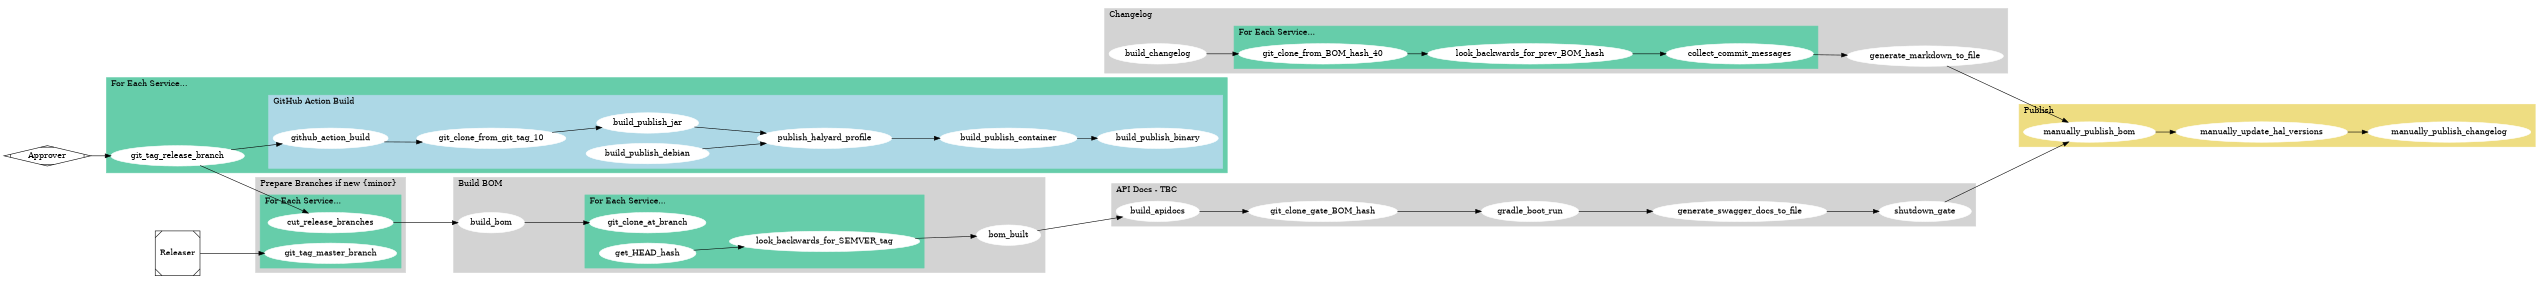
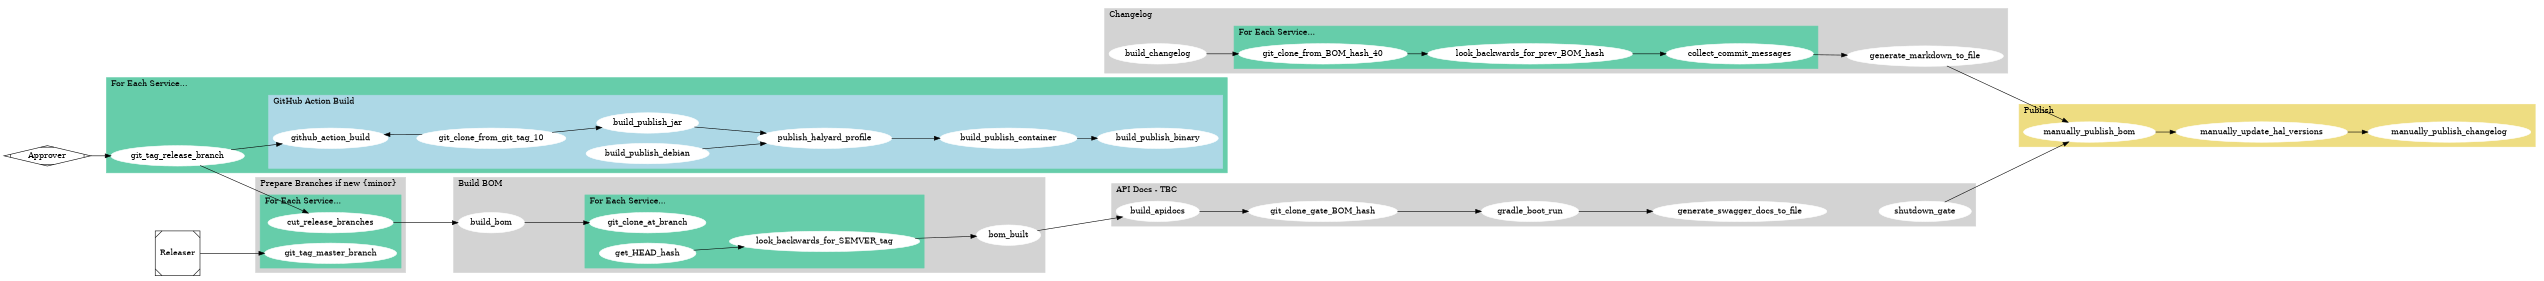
edge "github_action_build" -> "git_clone_from_git_tag_10": reversed
edge "generate_swagger_docs_to_file" -> "shutdown_gate": removed
